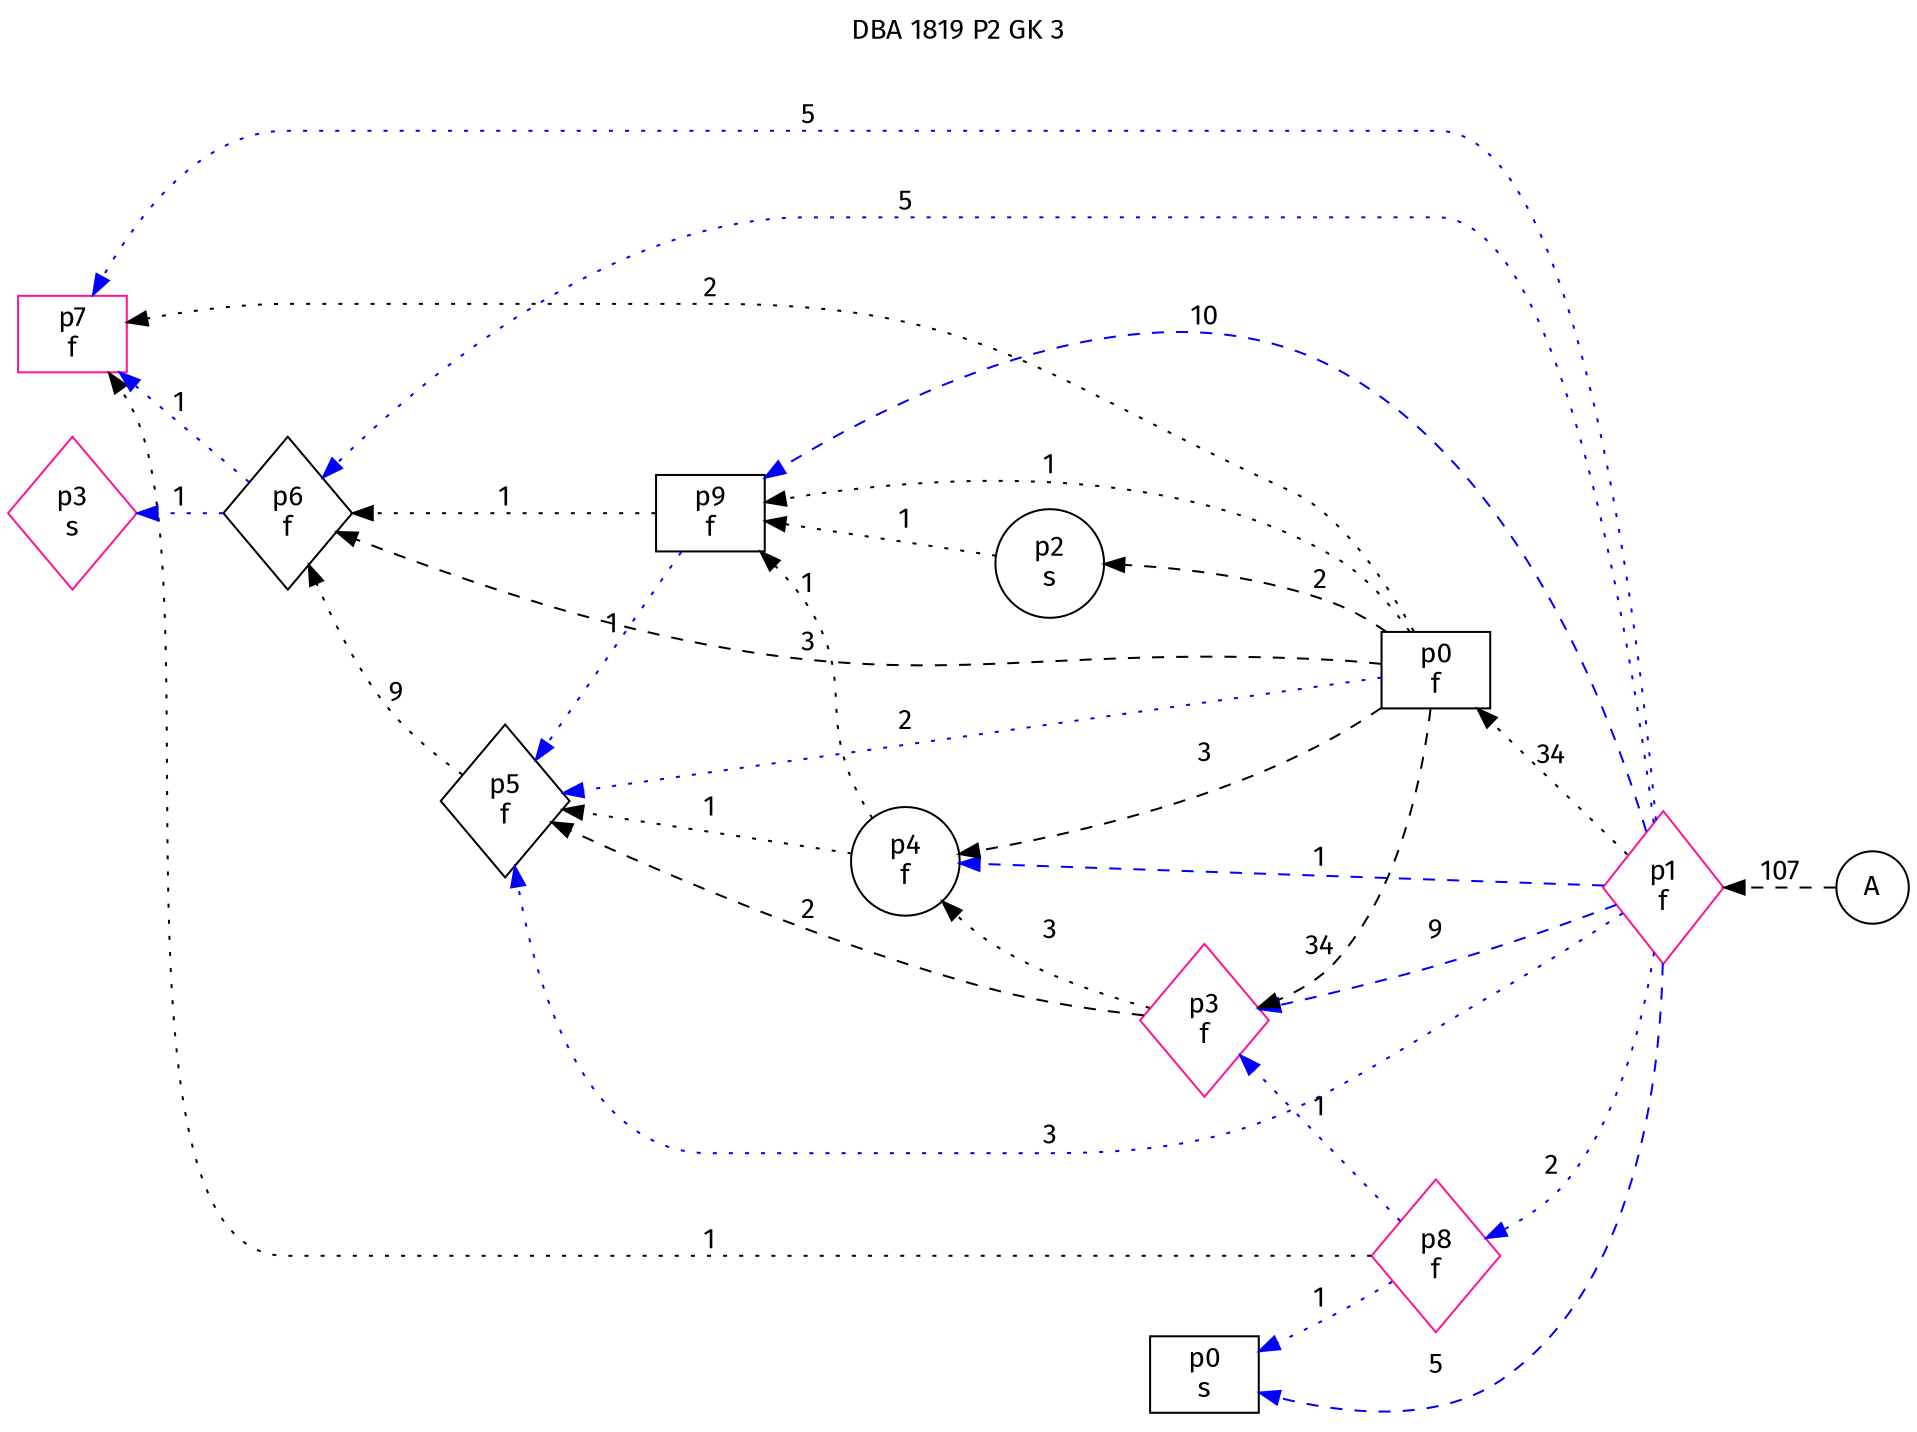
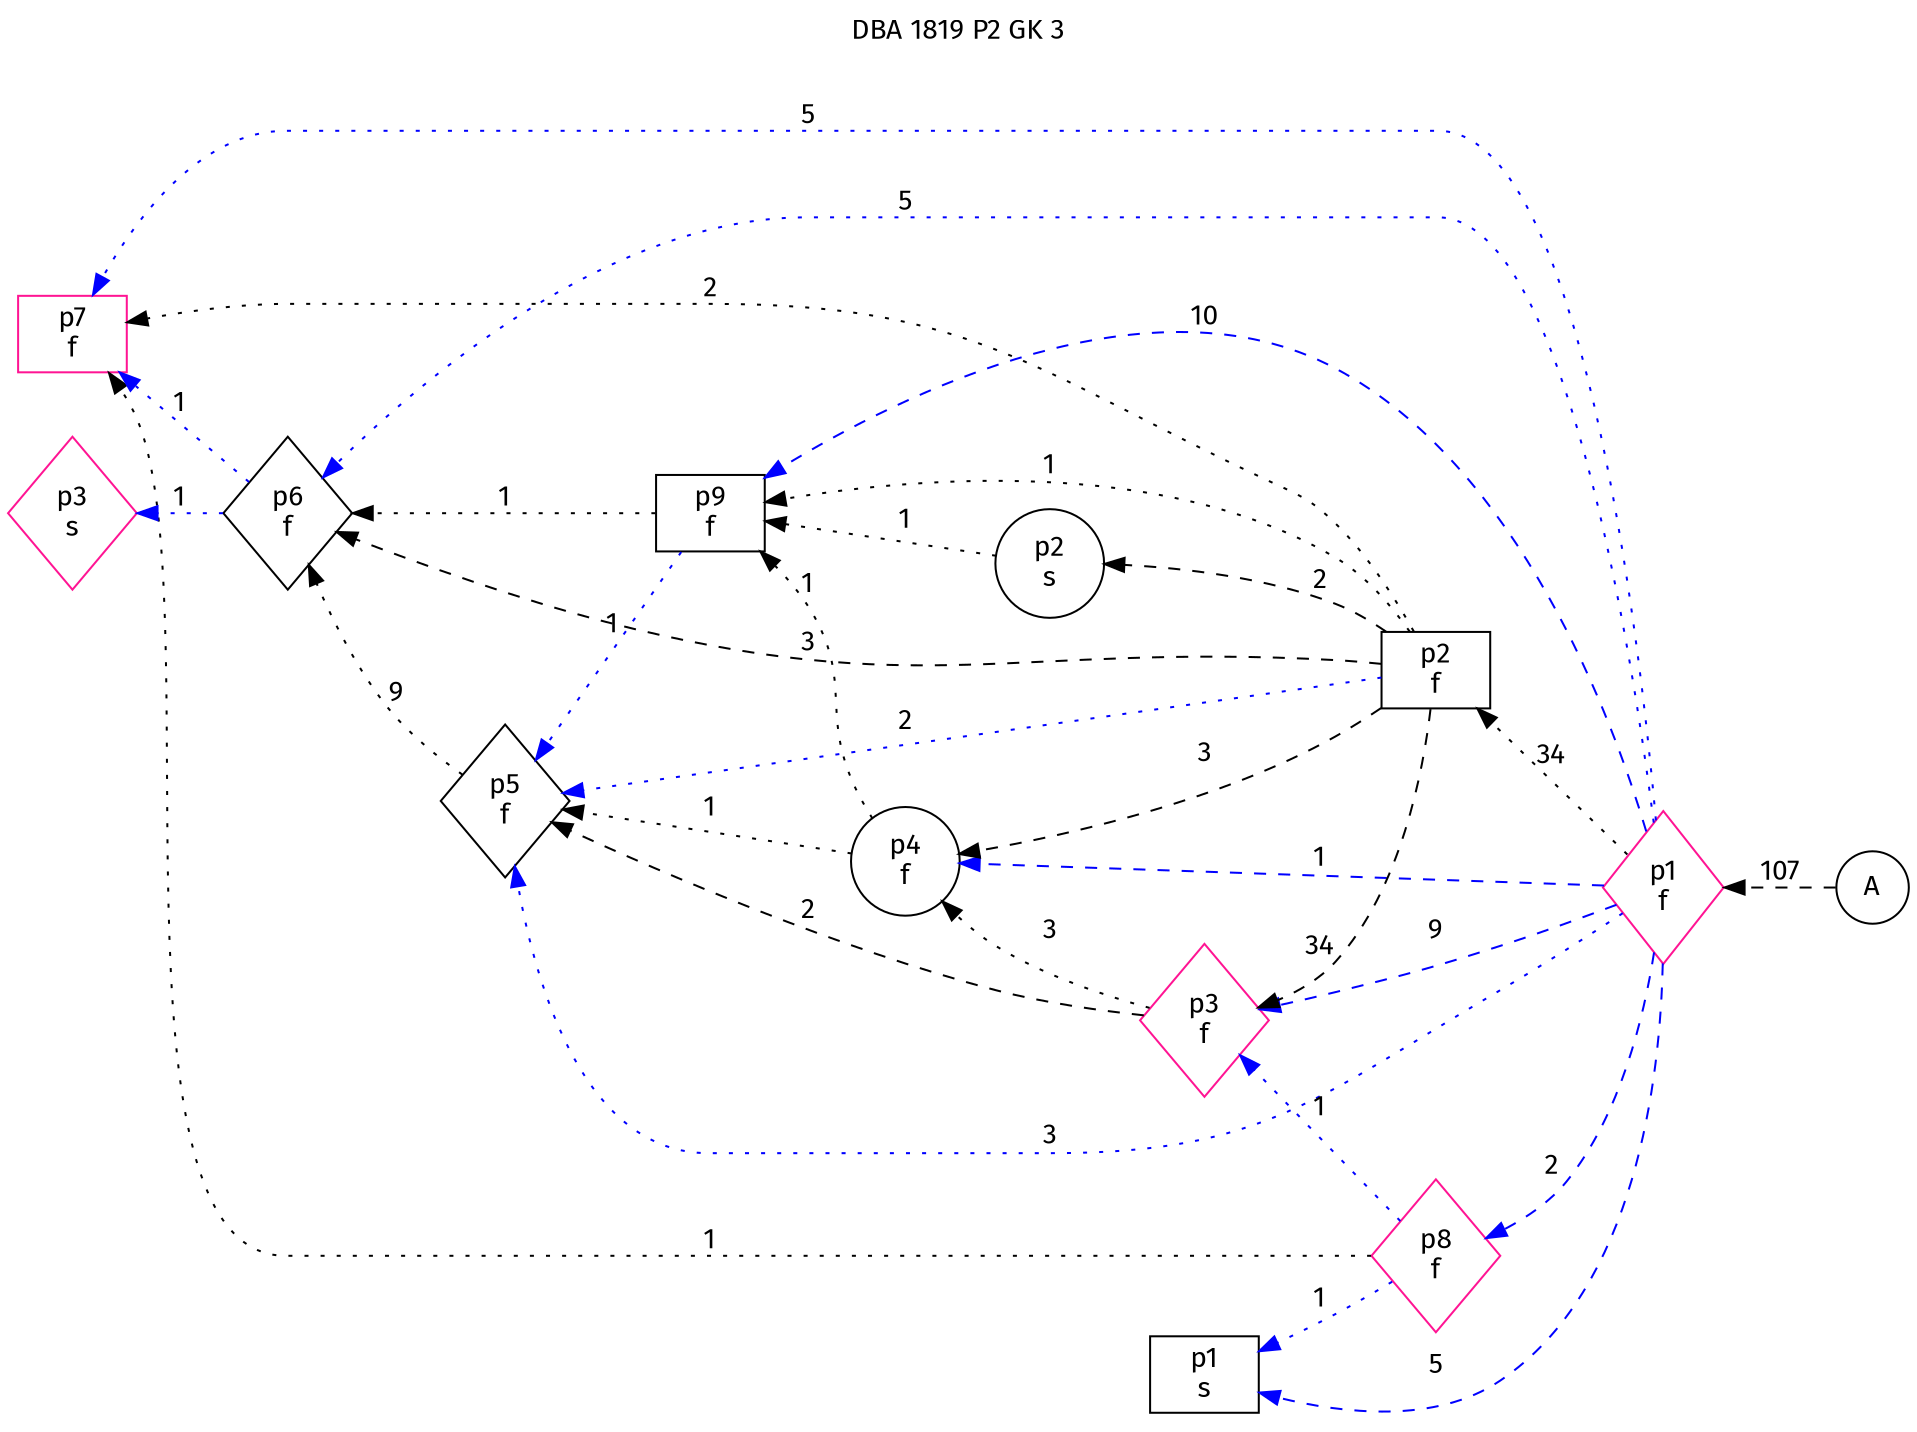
node "p0 f": label "p0 f" -> "p2 f"
edge "p1 f" -> "p8 f": style dotted -> dashed
node "p0 s": label "p0 s" -> "p1 s"
